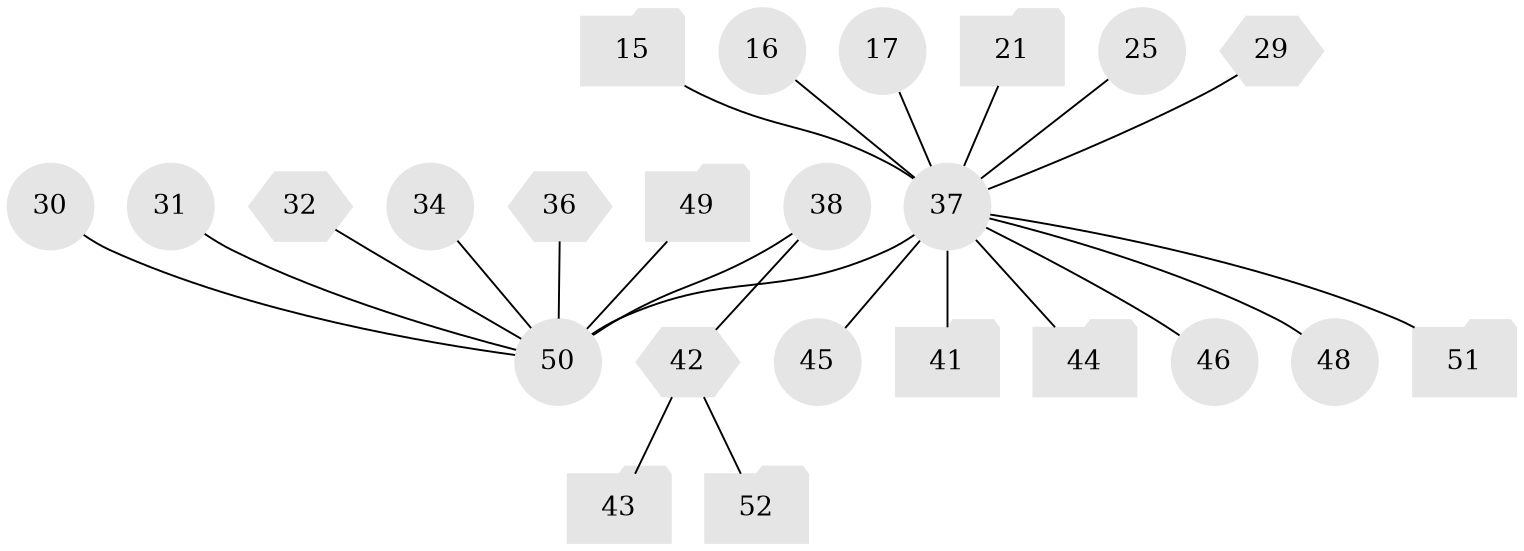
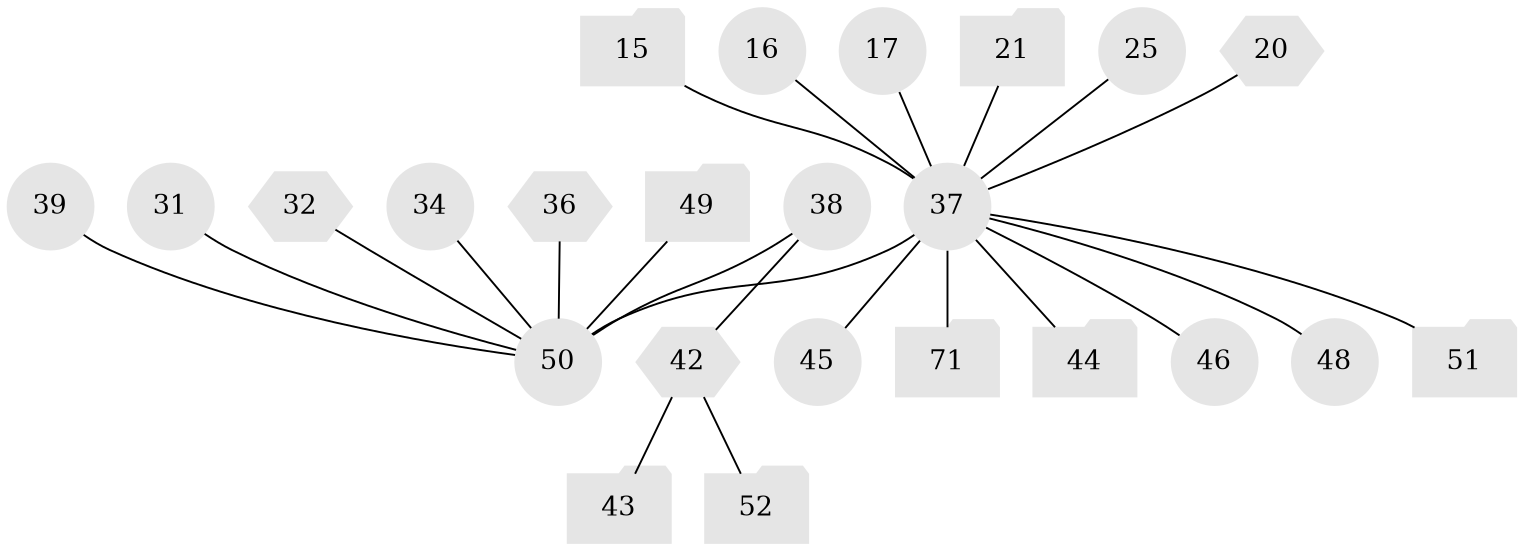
node "29": label "29" -> "20"
node "30": label "30" -> "39"
node "41": label "41" -> "71"
